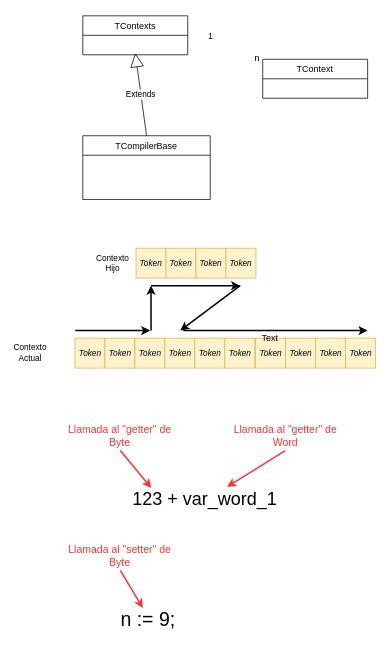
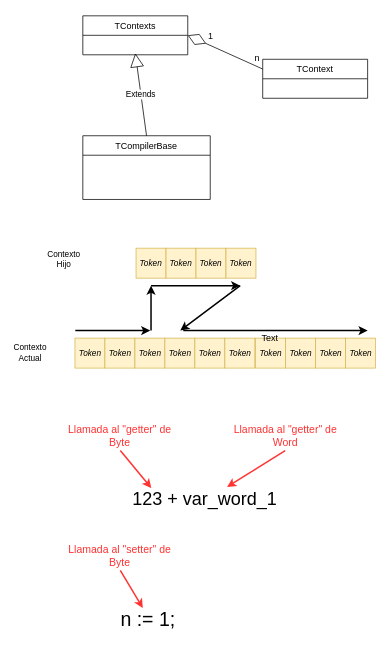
edge "TContext" -> "TContexts": added
node "Contexto Hijo": moved (113, 263) -> (64, 259)
node "n := 9;": label "n := 9;" -> "n := 1;"
